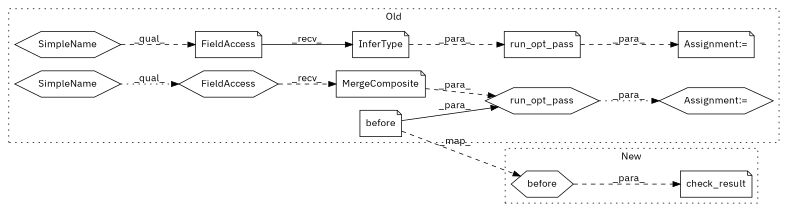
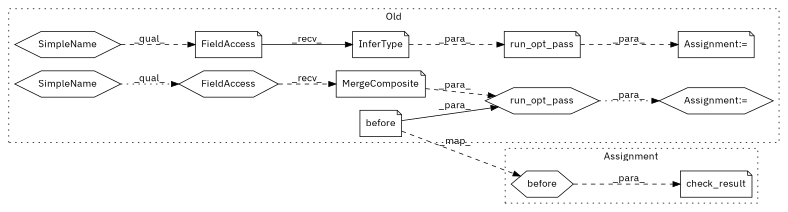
cluster "New": label "New" -> "Assignment"
